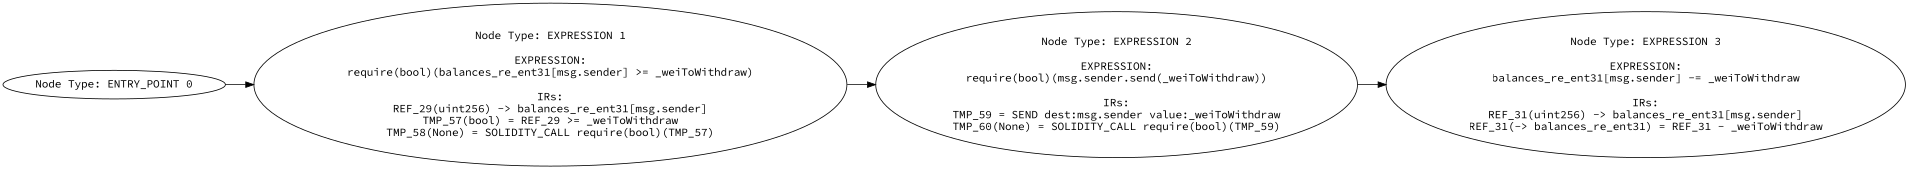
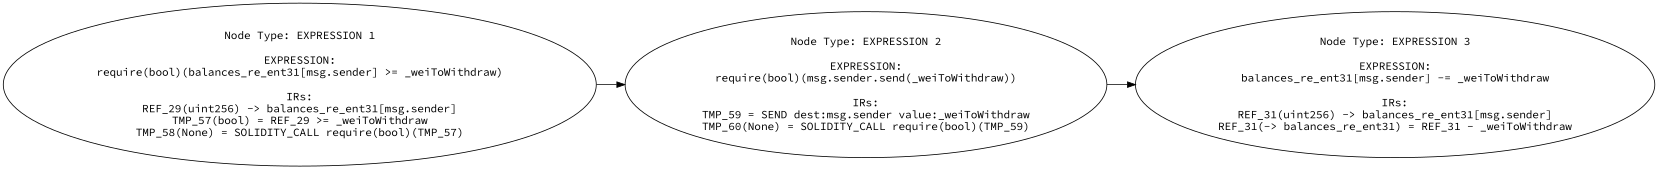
node "Node Type: ENTRY_POINT 0": removed
